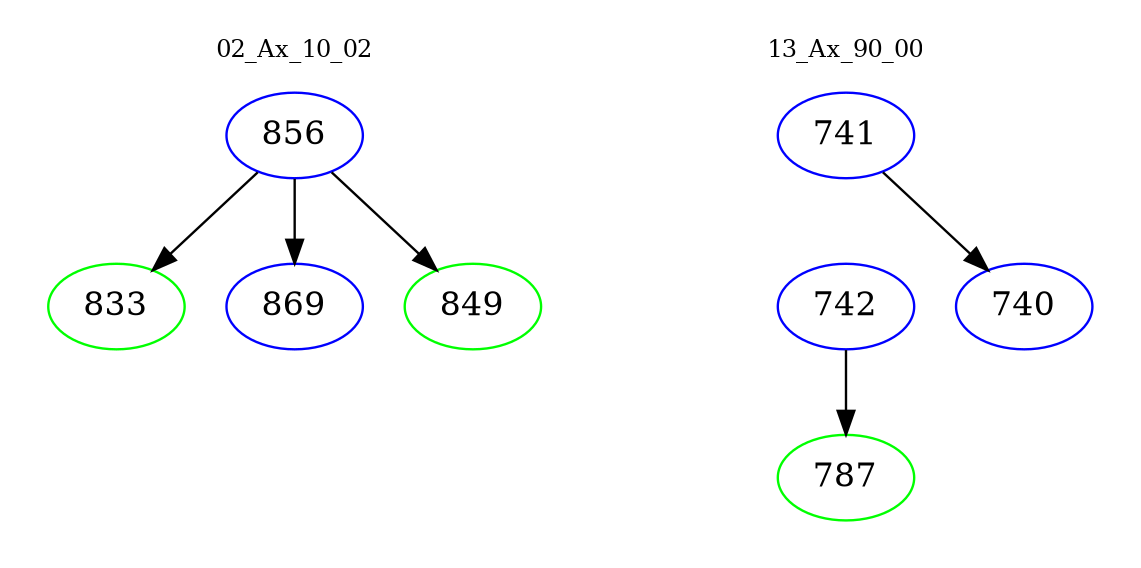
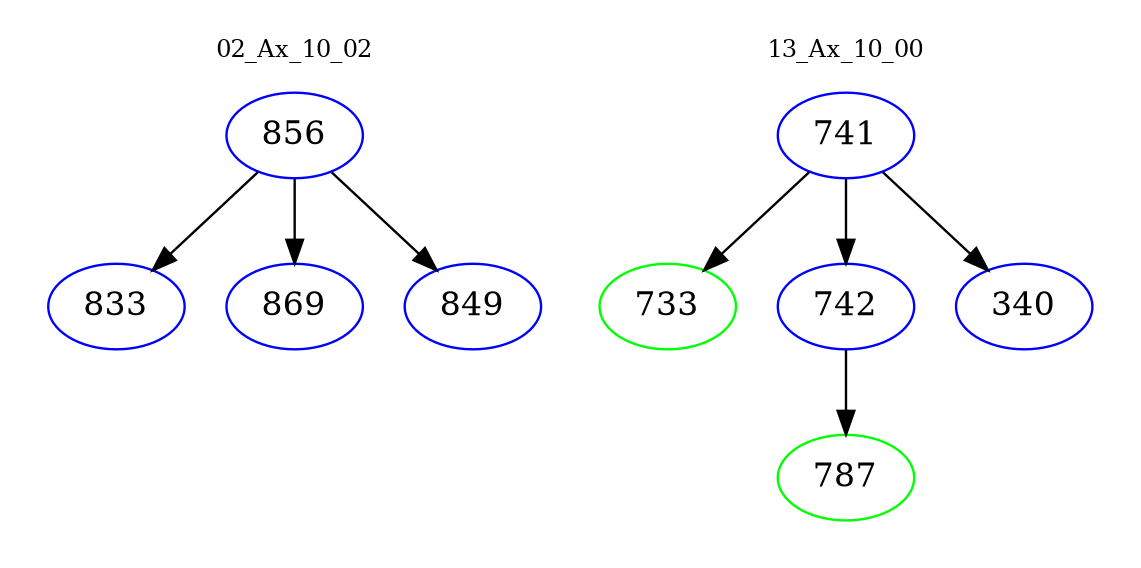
cluster "13_Ax_90_00": label "13_Ax_90_00" -> "13_Ax_10_00"
edge "741" -> "742": added
node "833": color green -> blue
node "849": color green -> blue
node "733": added
node "740": label "740" -> "340"
